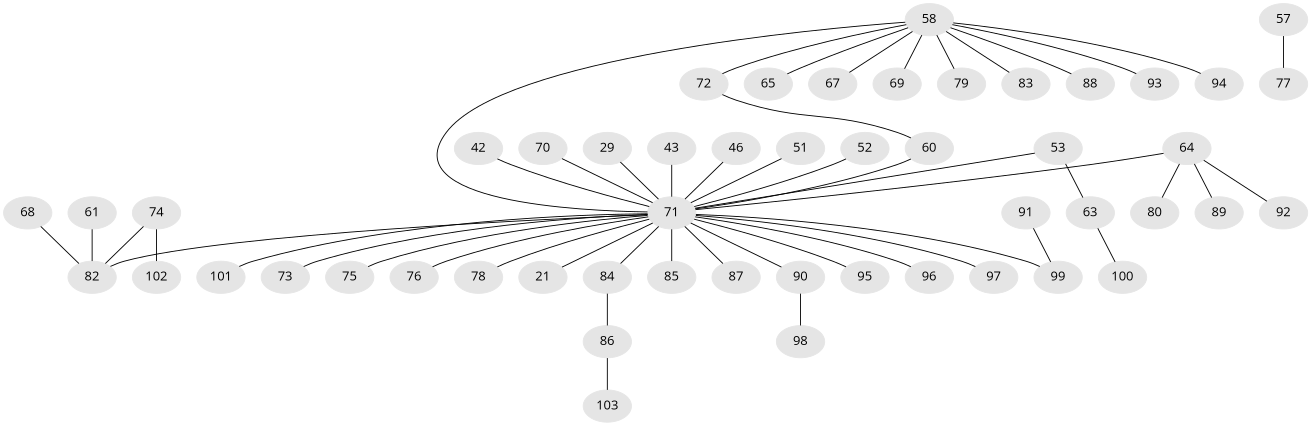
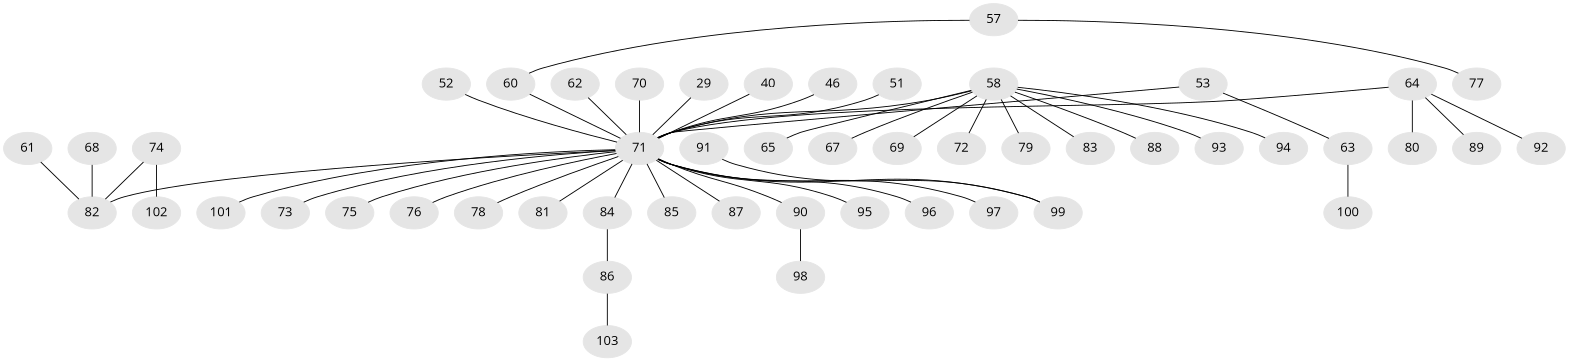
edge "72" -- "60": now "57" -- "60"
node "42": label "42" -> "62"
node "43": label "43" -> "40"
node "21": label "21" -> "81"
